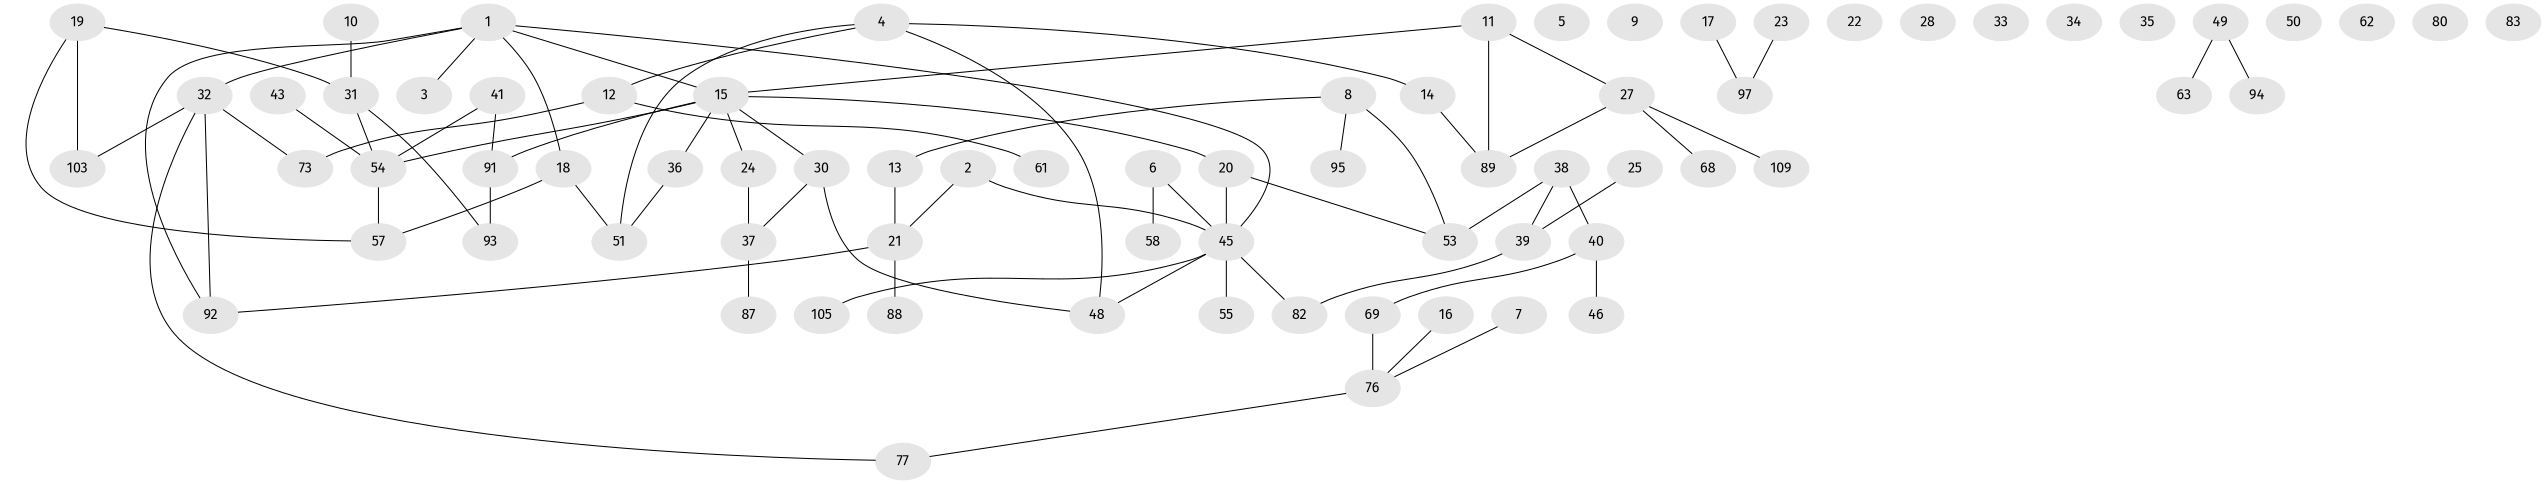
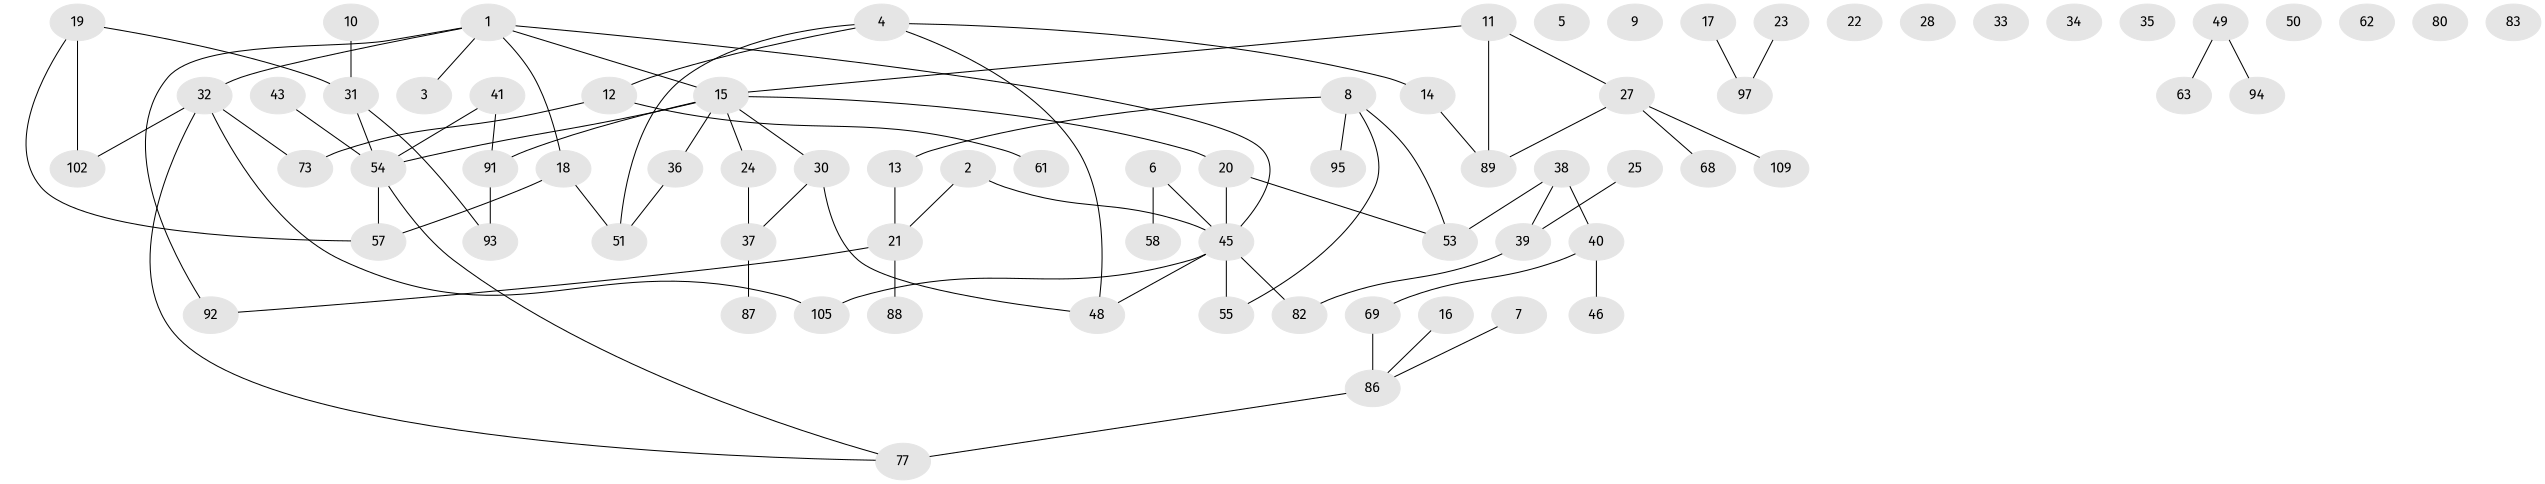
node "103": label "103" -> "102"
edge "32" -- "92": now "32" -- "105"
edge "8" -- "55": added
edge "54" -- "77": added
node "76": label "76" -> "86"
